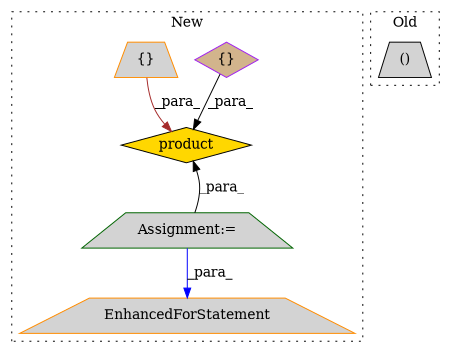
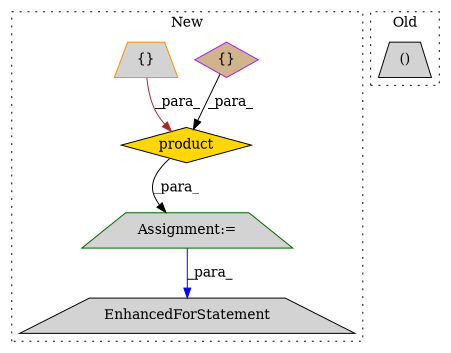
edge "Assignment:=" -> "product": reversed
node "EnhancedForStatement": color darkorange -> black
